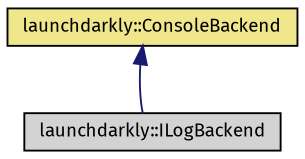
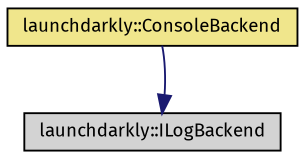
edge "launchdarkly::ILogBackend" -> "launchdarkly::ConsoleBackend": reversed
